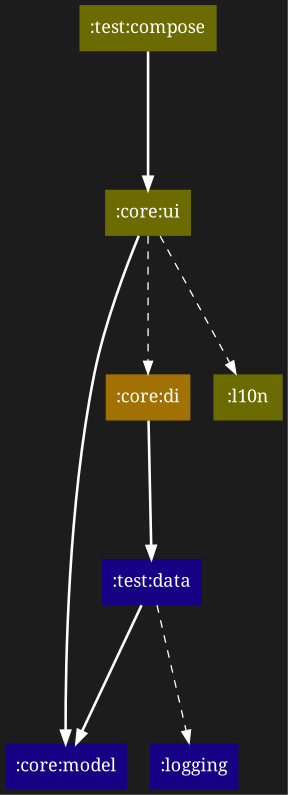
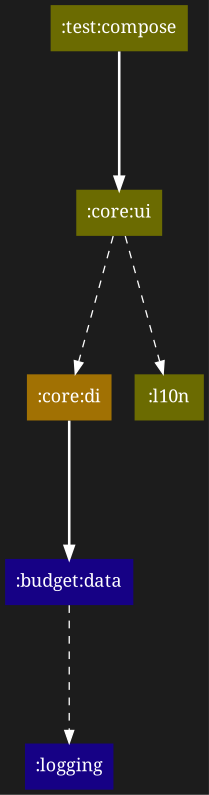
node ":test:data": label ":test:data" -> ":budget:data"
node ":core:model": removed
